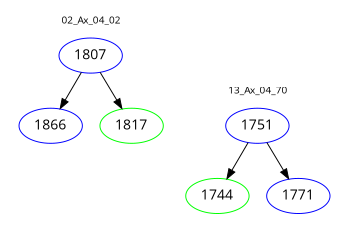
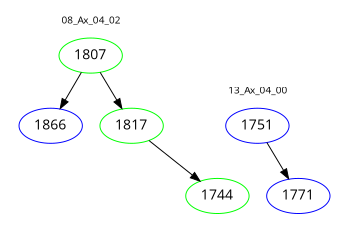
cluster "02_Ax_04_02": label "02_Ax_04_02" -> "08_Ax_04_02"
node "1807": color blue -> green
cluster "13_Ax_04_70": label "13_Ax_04_70" -> "13_Ax_04_00"
edge "1751" -> "1744": now "1817" -> "1744"
